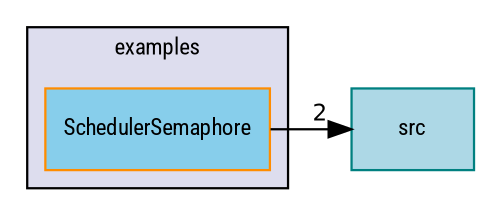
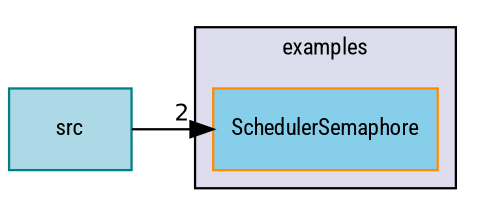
edge "SchedulerSemaphore" -> "src": reversed
